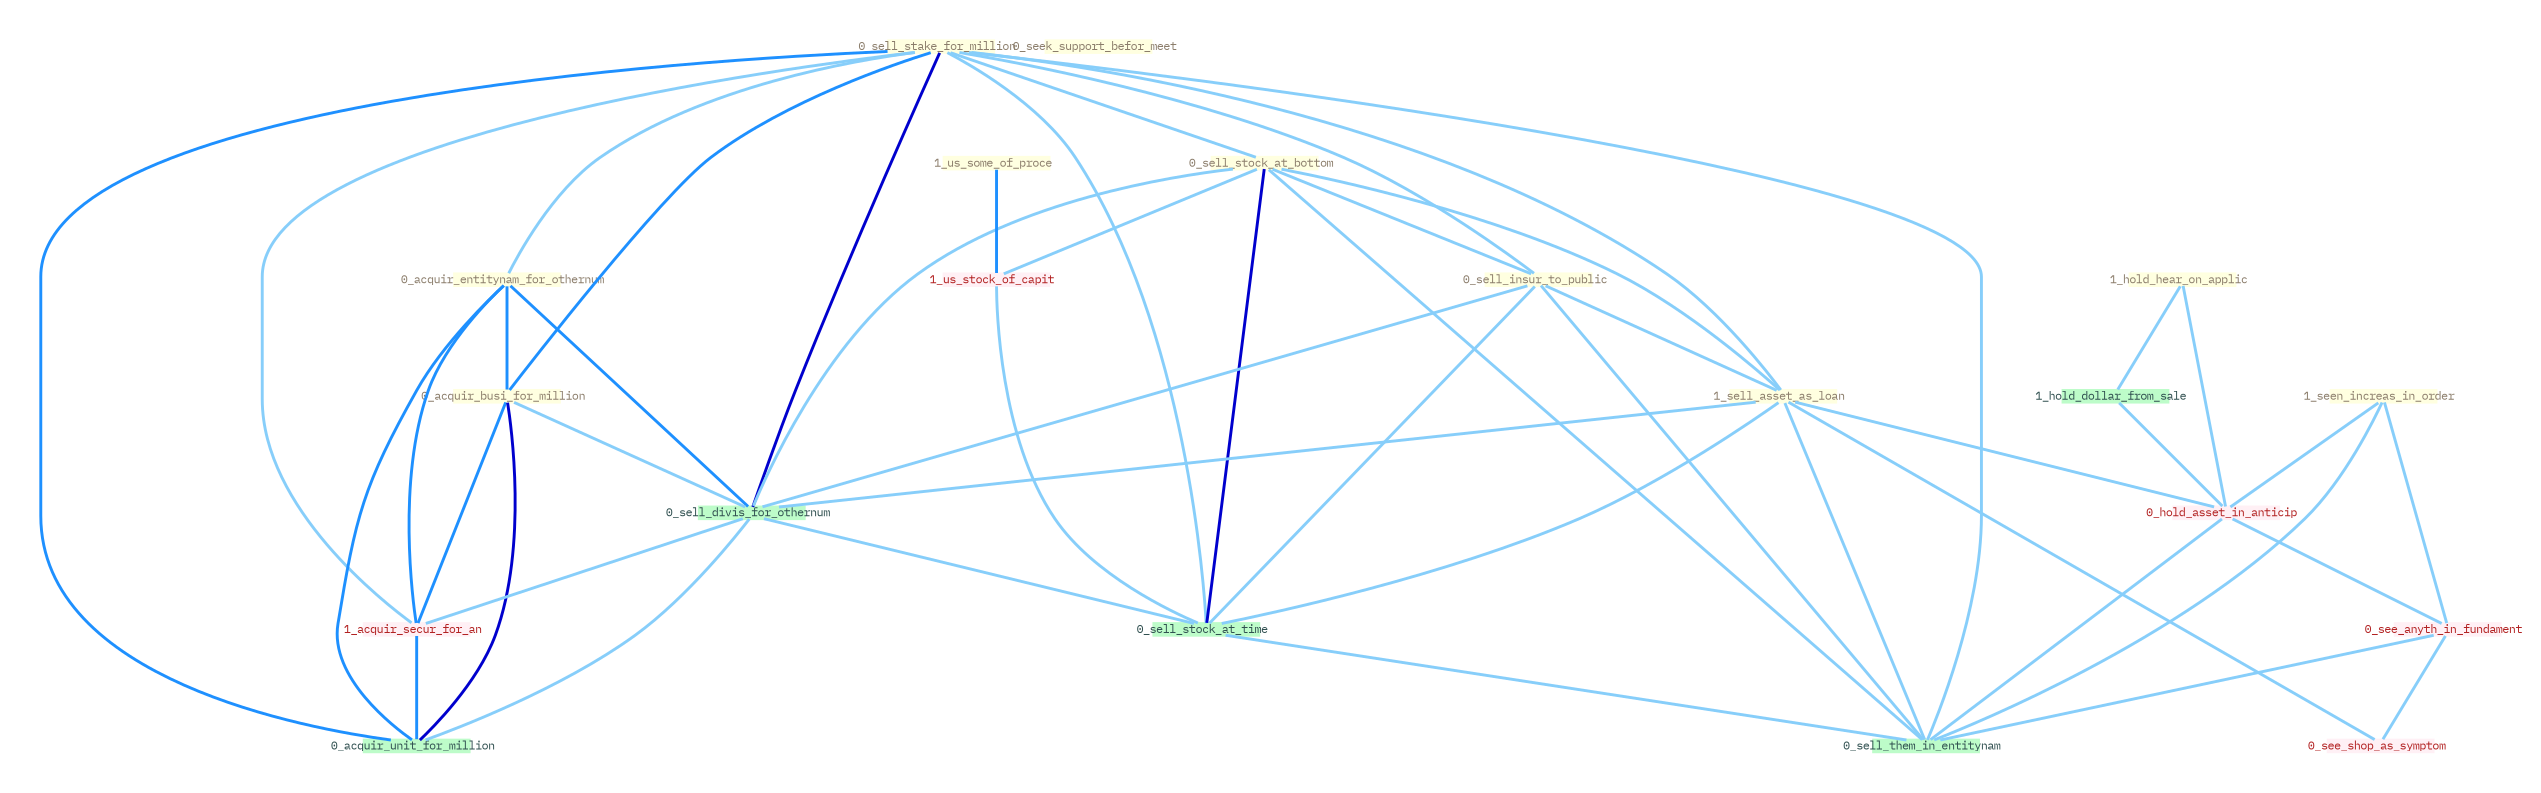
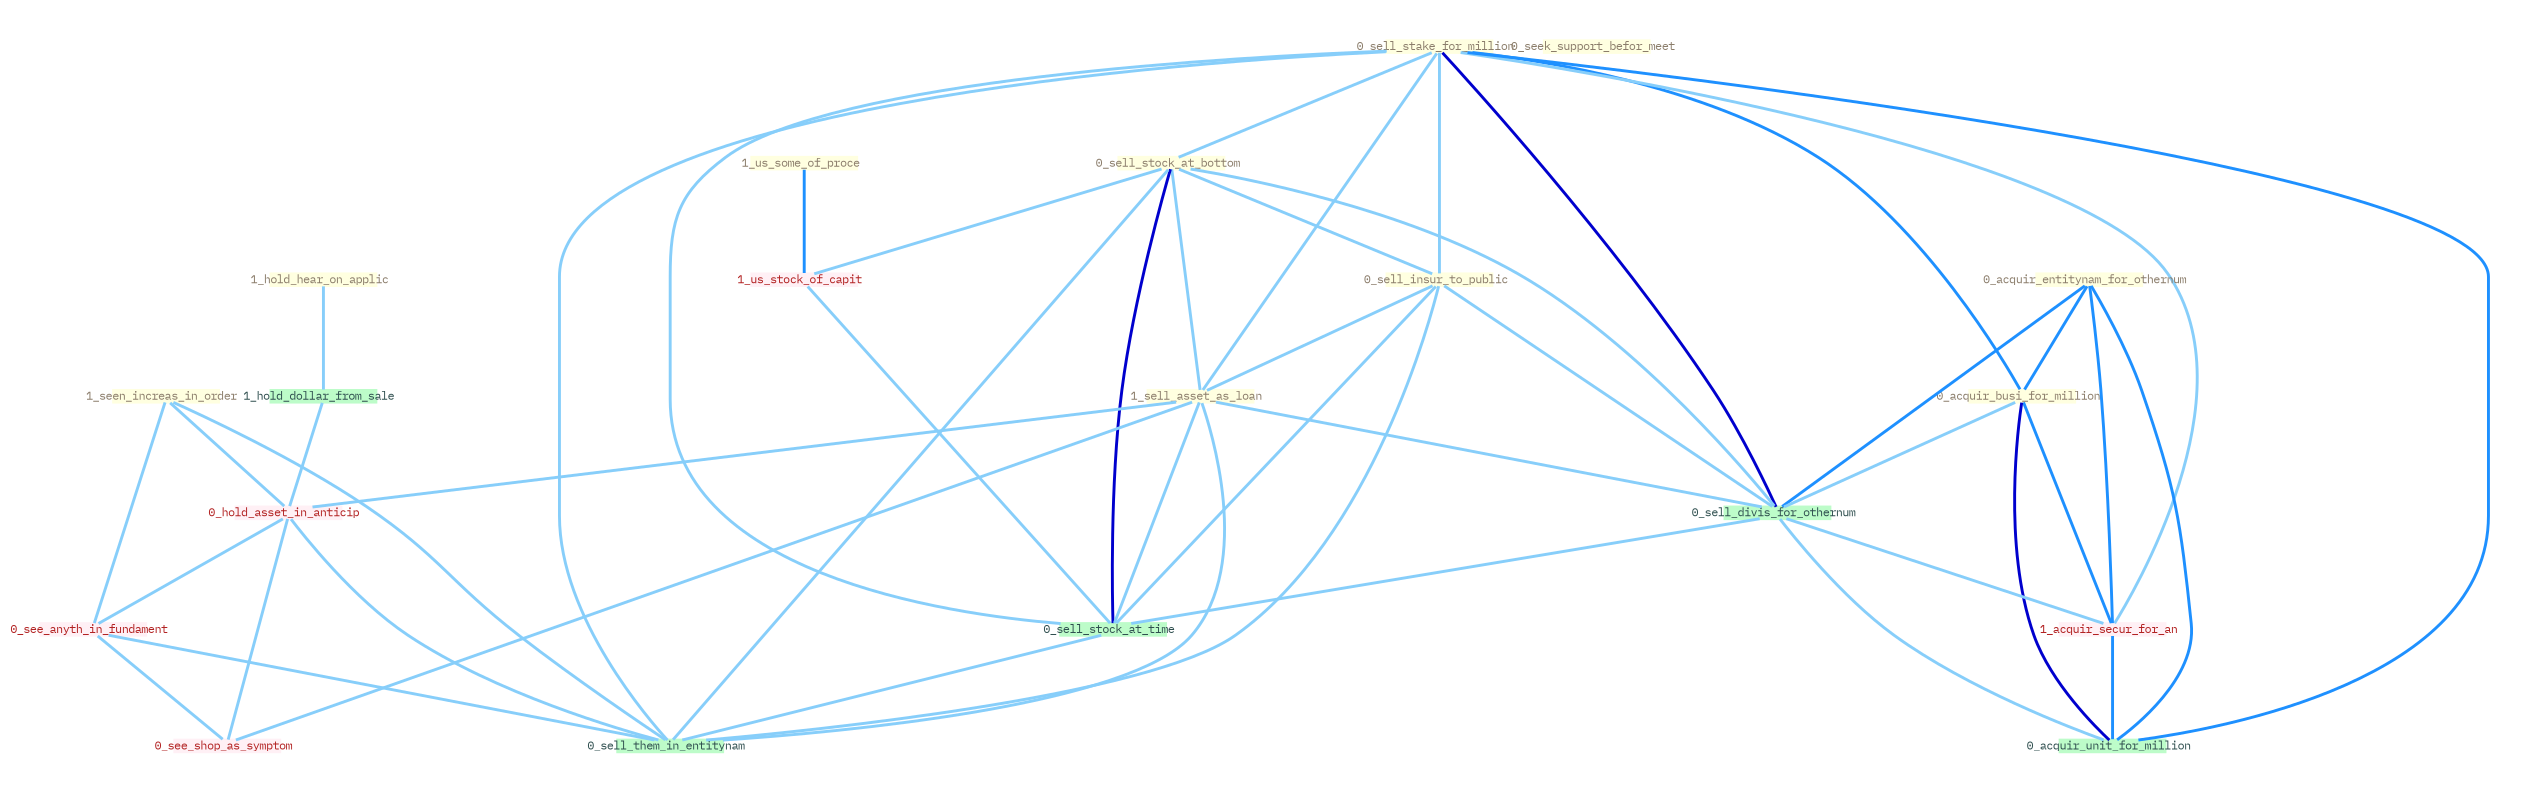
edge "0_sell_stake_for_million" -- "0_acquir_entitynam_for_othernum": removed
edge "1_hold_hear_on_applic" -- "0_hold_asset_in_anticip": now "0_see_shop_as_symptom" -- "0_hold_asset_in_anticip"
